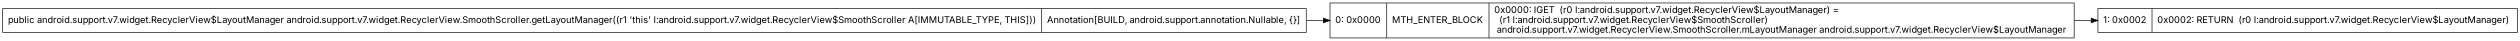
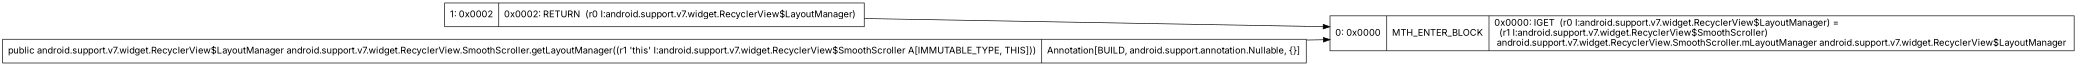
edge "0: 0x0000" -> "1: 0x0002": reversed
